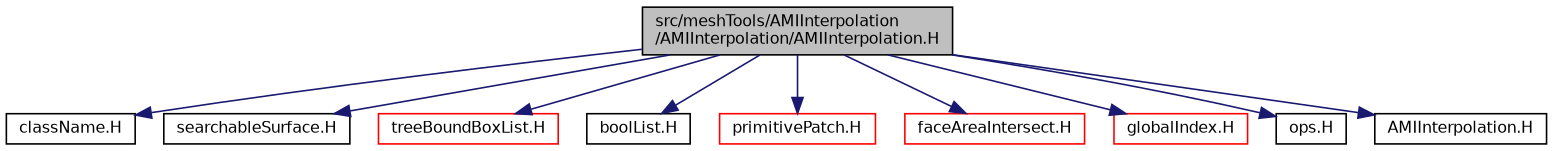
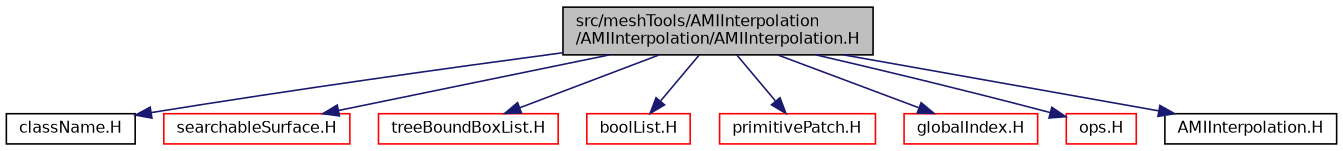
node "searchableSurface.H": color black -> red
node "boolList.H": color black -> red
node "faceAreaIntersect.H": removed
node "ops.H": color black -> red
